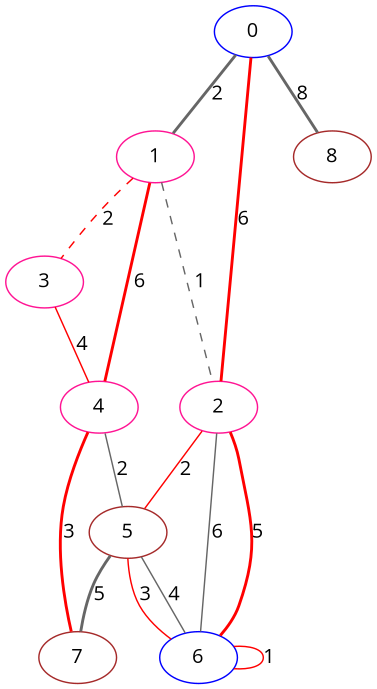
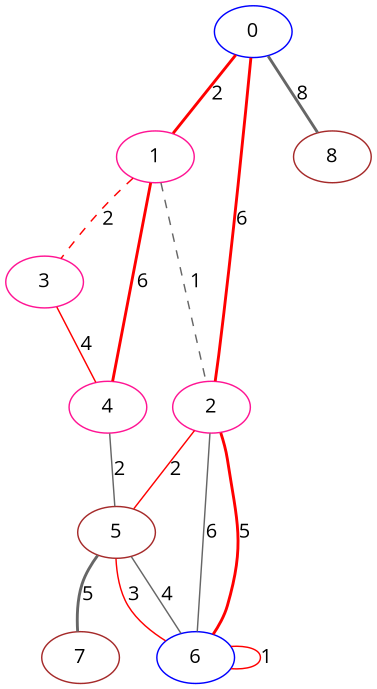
edge "0" -- "1": color gray40 -> red
edge "4" -- "7": removed, label "3"
